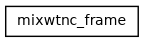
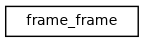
node "mixwtnc_frame": label "mixwtnc_frame" -> "frame_frame"
